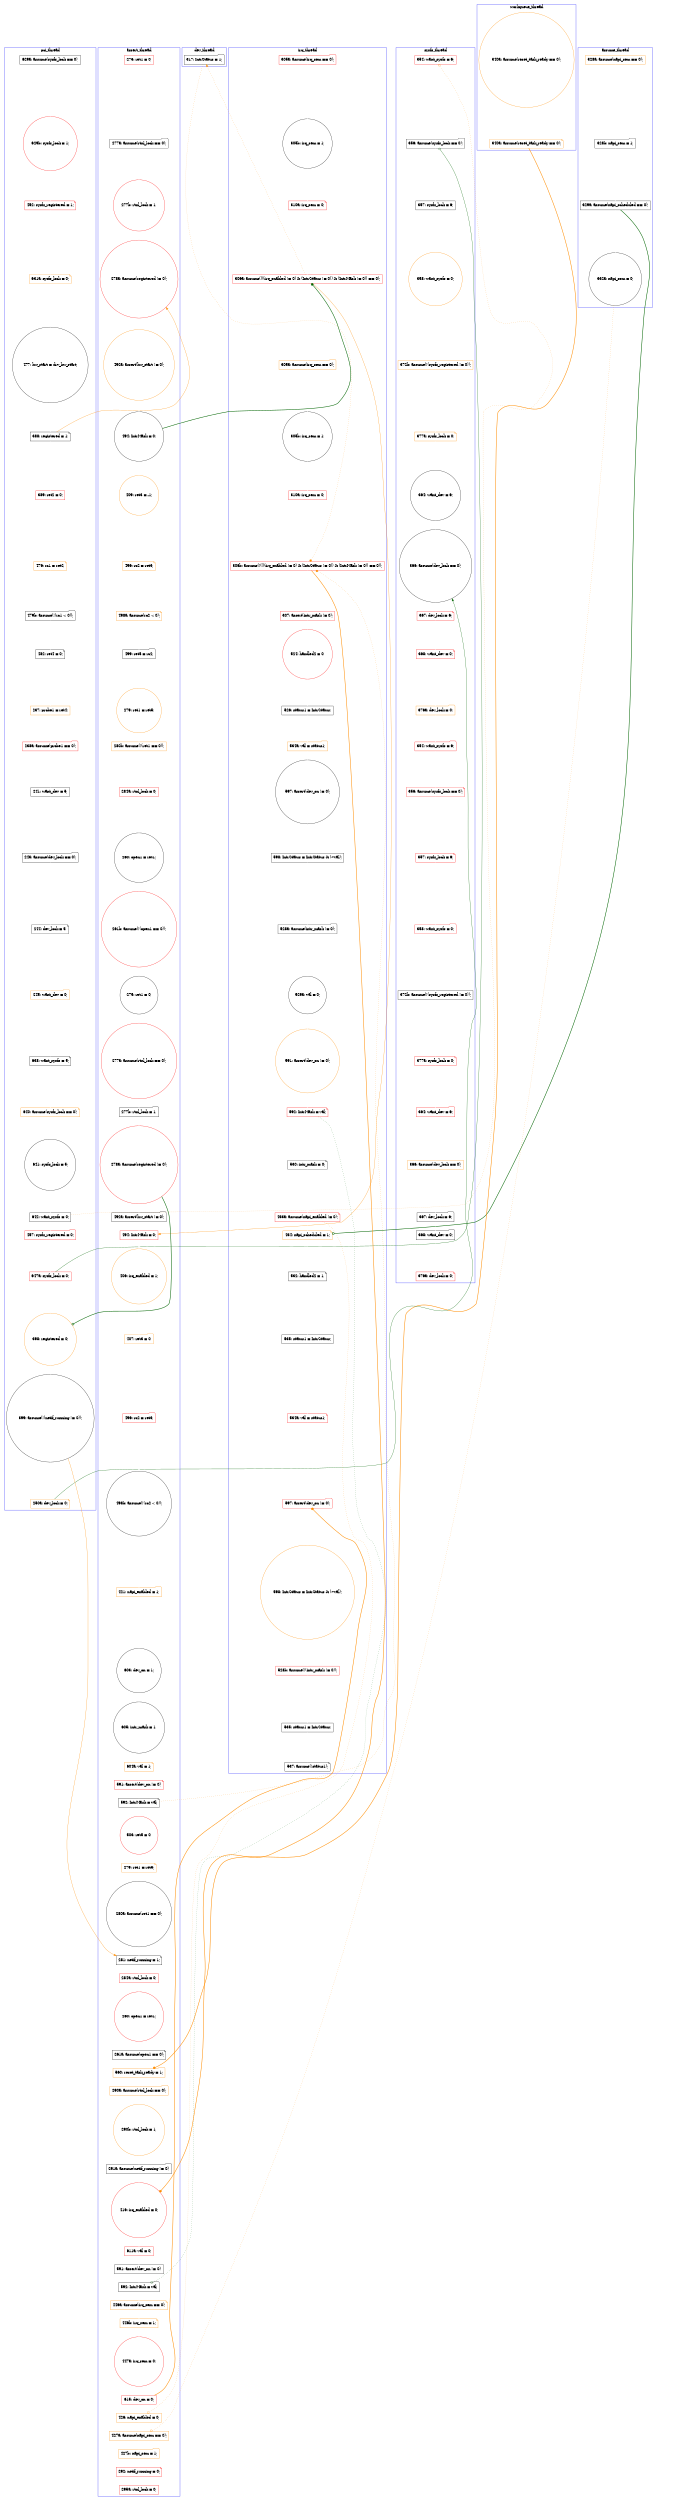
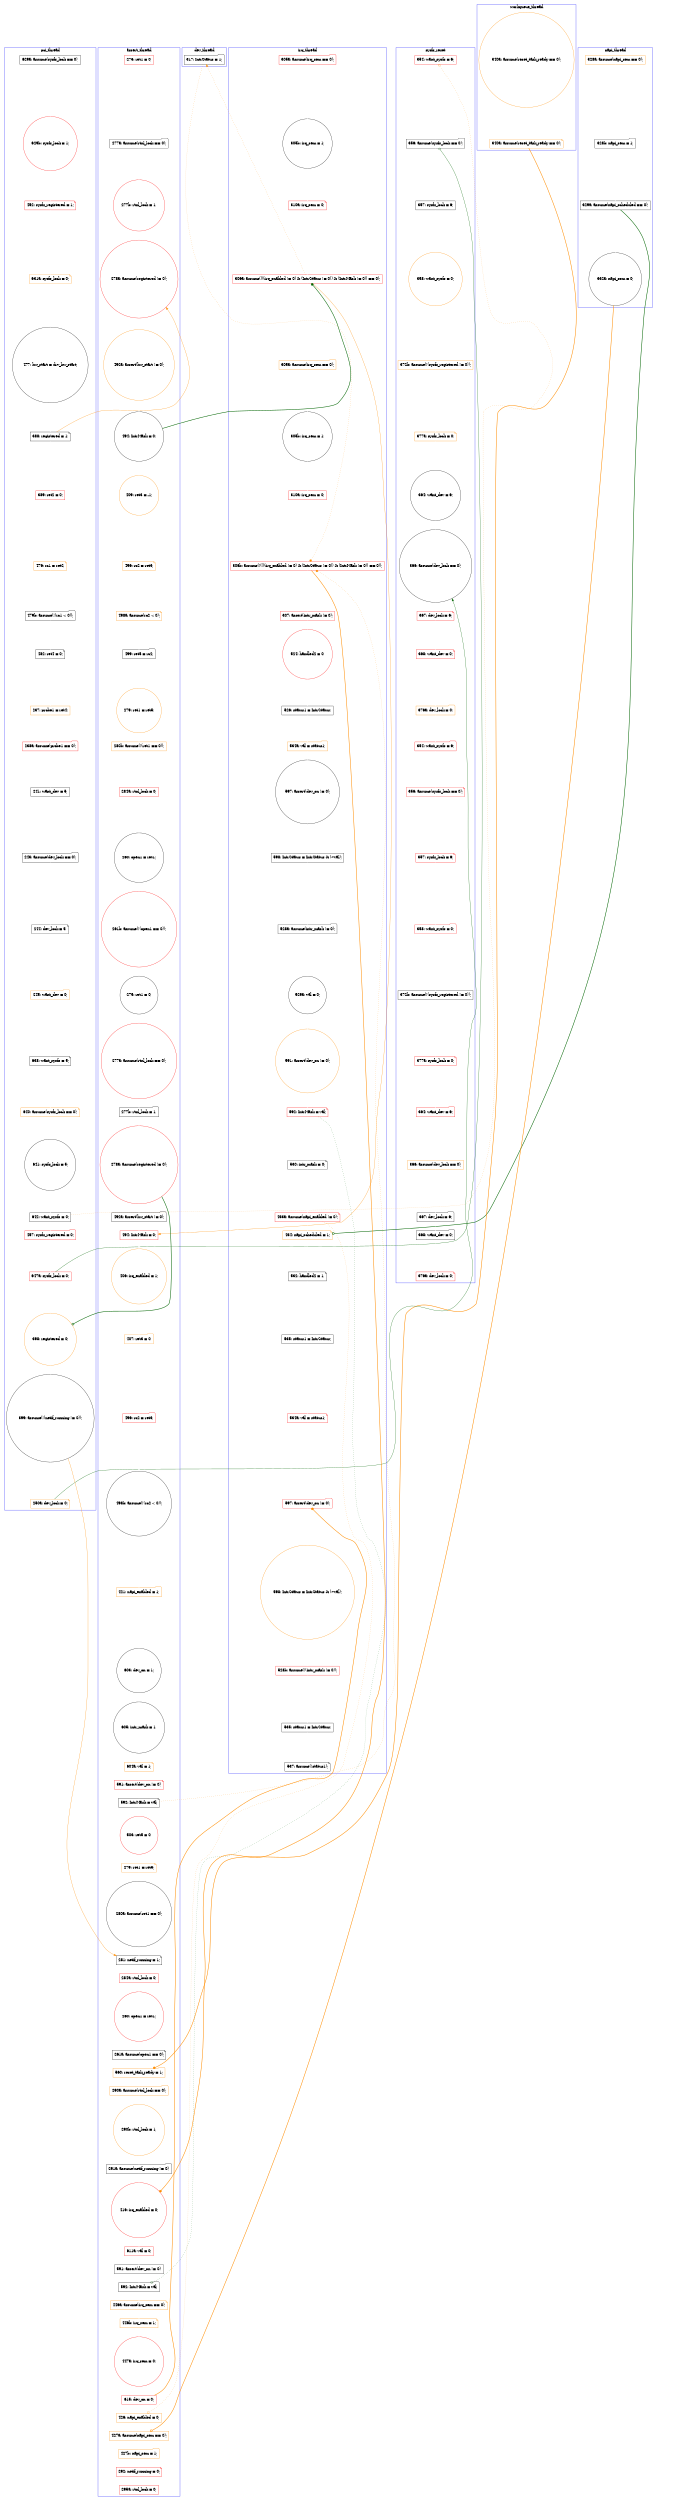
cluster "sysfs_thread": label "sysfs_thread" -> "sysfs_reset"
cluster "assume_thread": label "assume_thread" -> "napi_thread"
edge "332a: napi_sem = 0;" -> "427a: assume(napi_sem == 0);": style dotted -> bold
